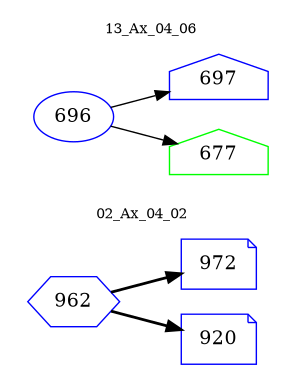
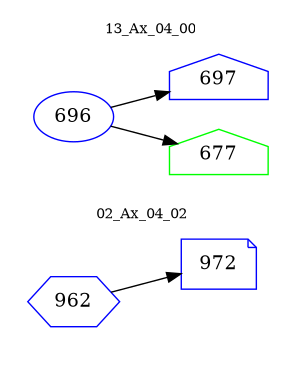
cluster "13_Ax_04_06": label "13_Ax_04_06" -> "13_Ax_04_00"
edge "962" -> "972": style bold -> solid
node "920": removed
